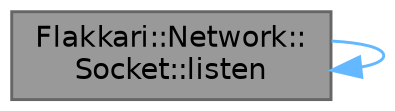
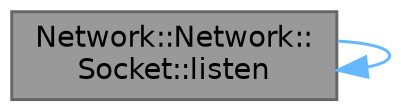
node "Flakkari::Network:: Socket::listen": label "Flakkari::Network:: Socket::listen" -> "Network::Network:: Socket::listen"
